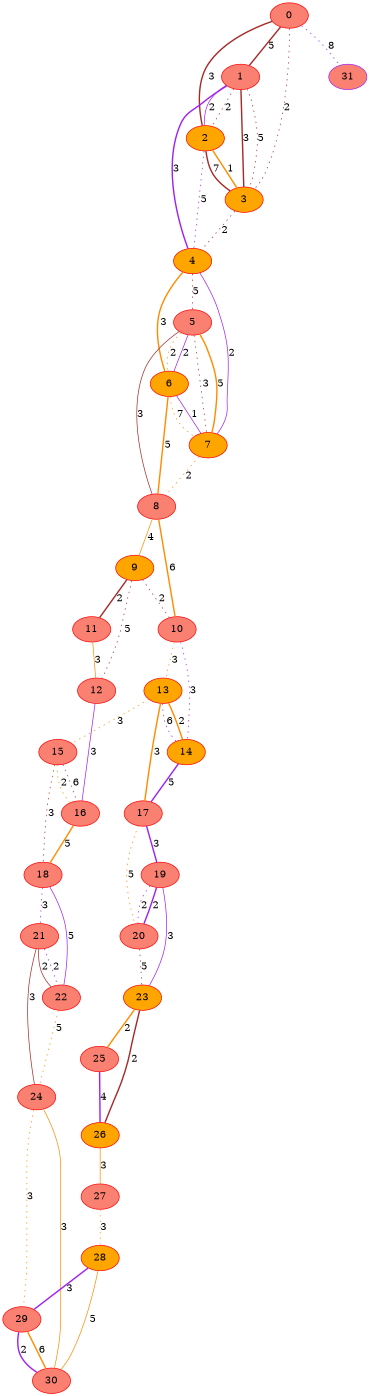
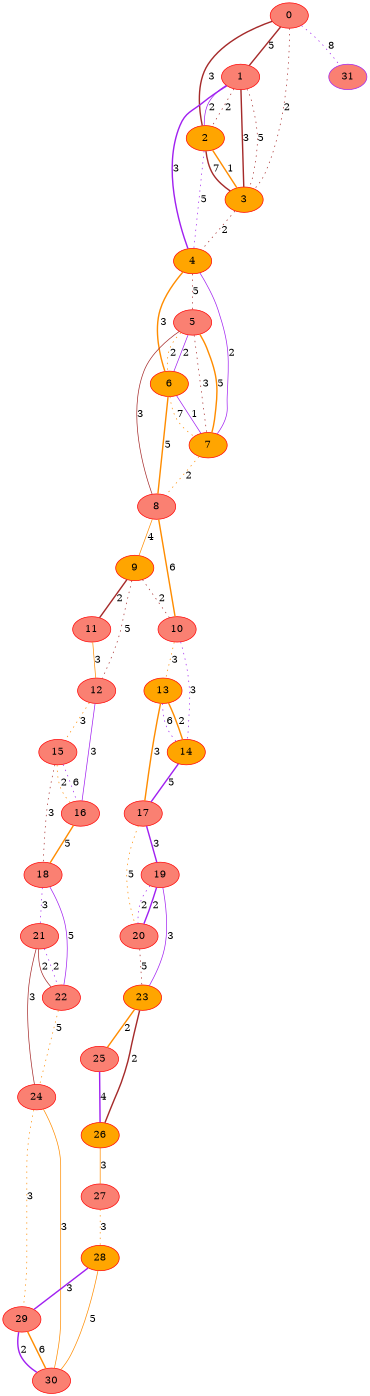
edge "13" -- "15": now "12" -- "15"
